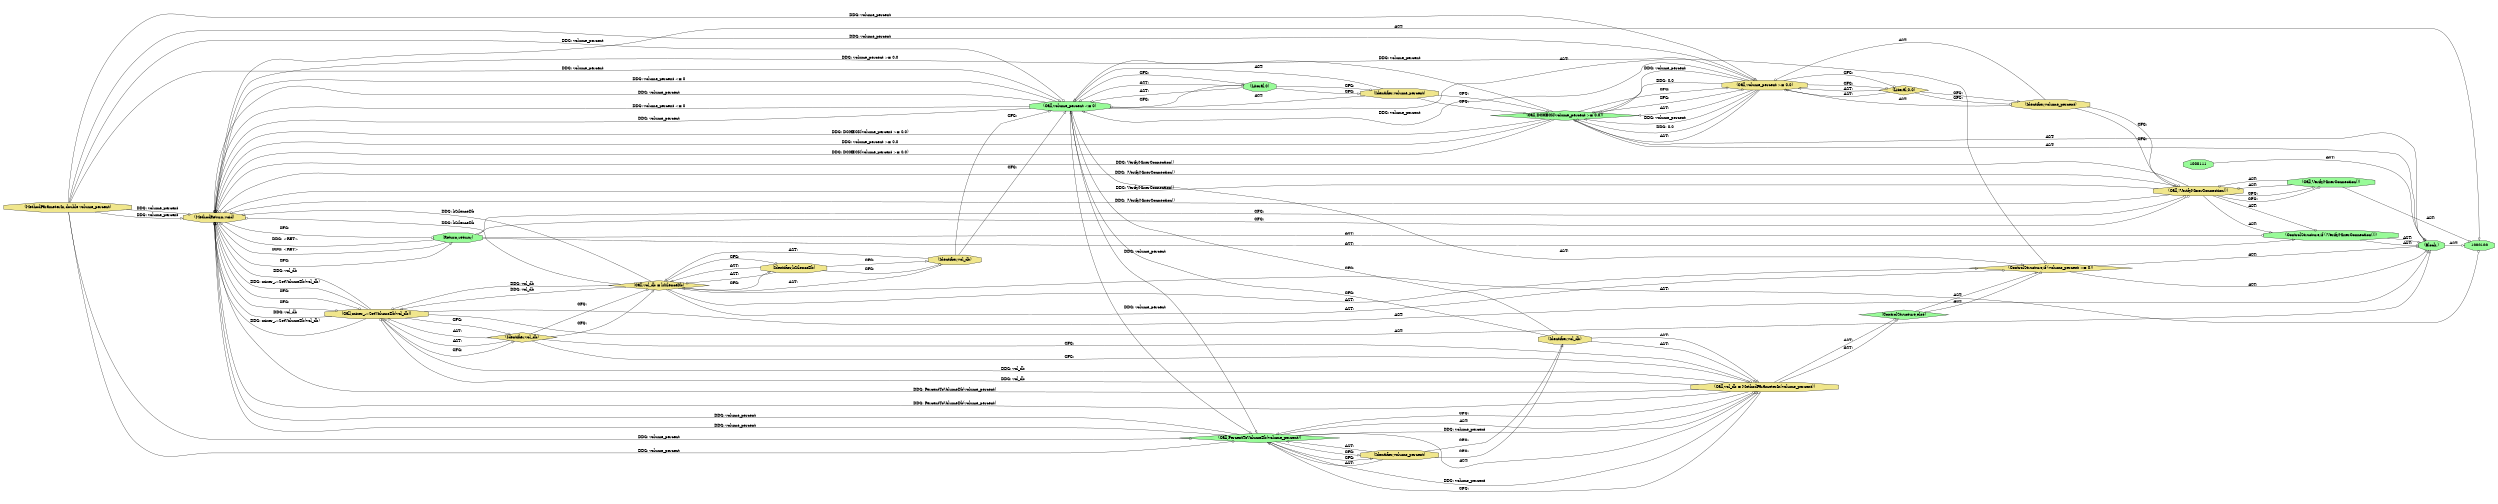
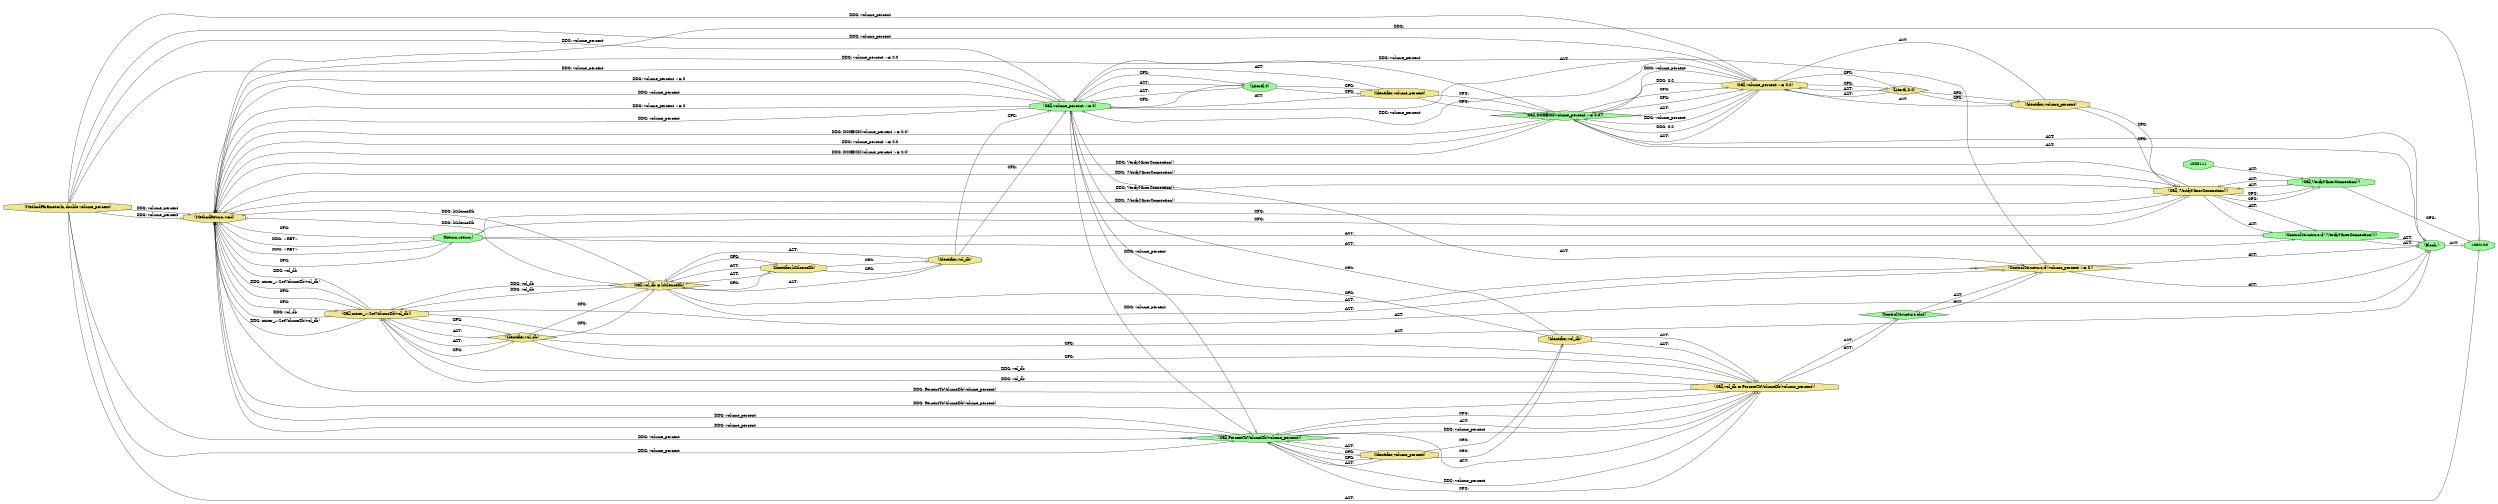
edge "(MethodReturn,void)" -> "1000100": label "AST: " -> "DDG: "
edge "1000111" -> "(Block,)": now "1000111" -> "(Call,VerifyMixerConnection())"
edge "(Call,VerifyMixerConnection())" -> "1000100": label "AST: " -> "CFG: "
edge "(Call,vol_db = kSilenceDb)" -> "1000100": now "(MethodParameterIn,double volume_percent)" -> "1000100"
node "(Call,vol_db = MethodParameterIn(volume_percent))": label "(Call,vol_db = MethodParameterIn(volume_percent))" -> "(Call,vol_db = PercentToVolumeDb(volume_percent))"
